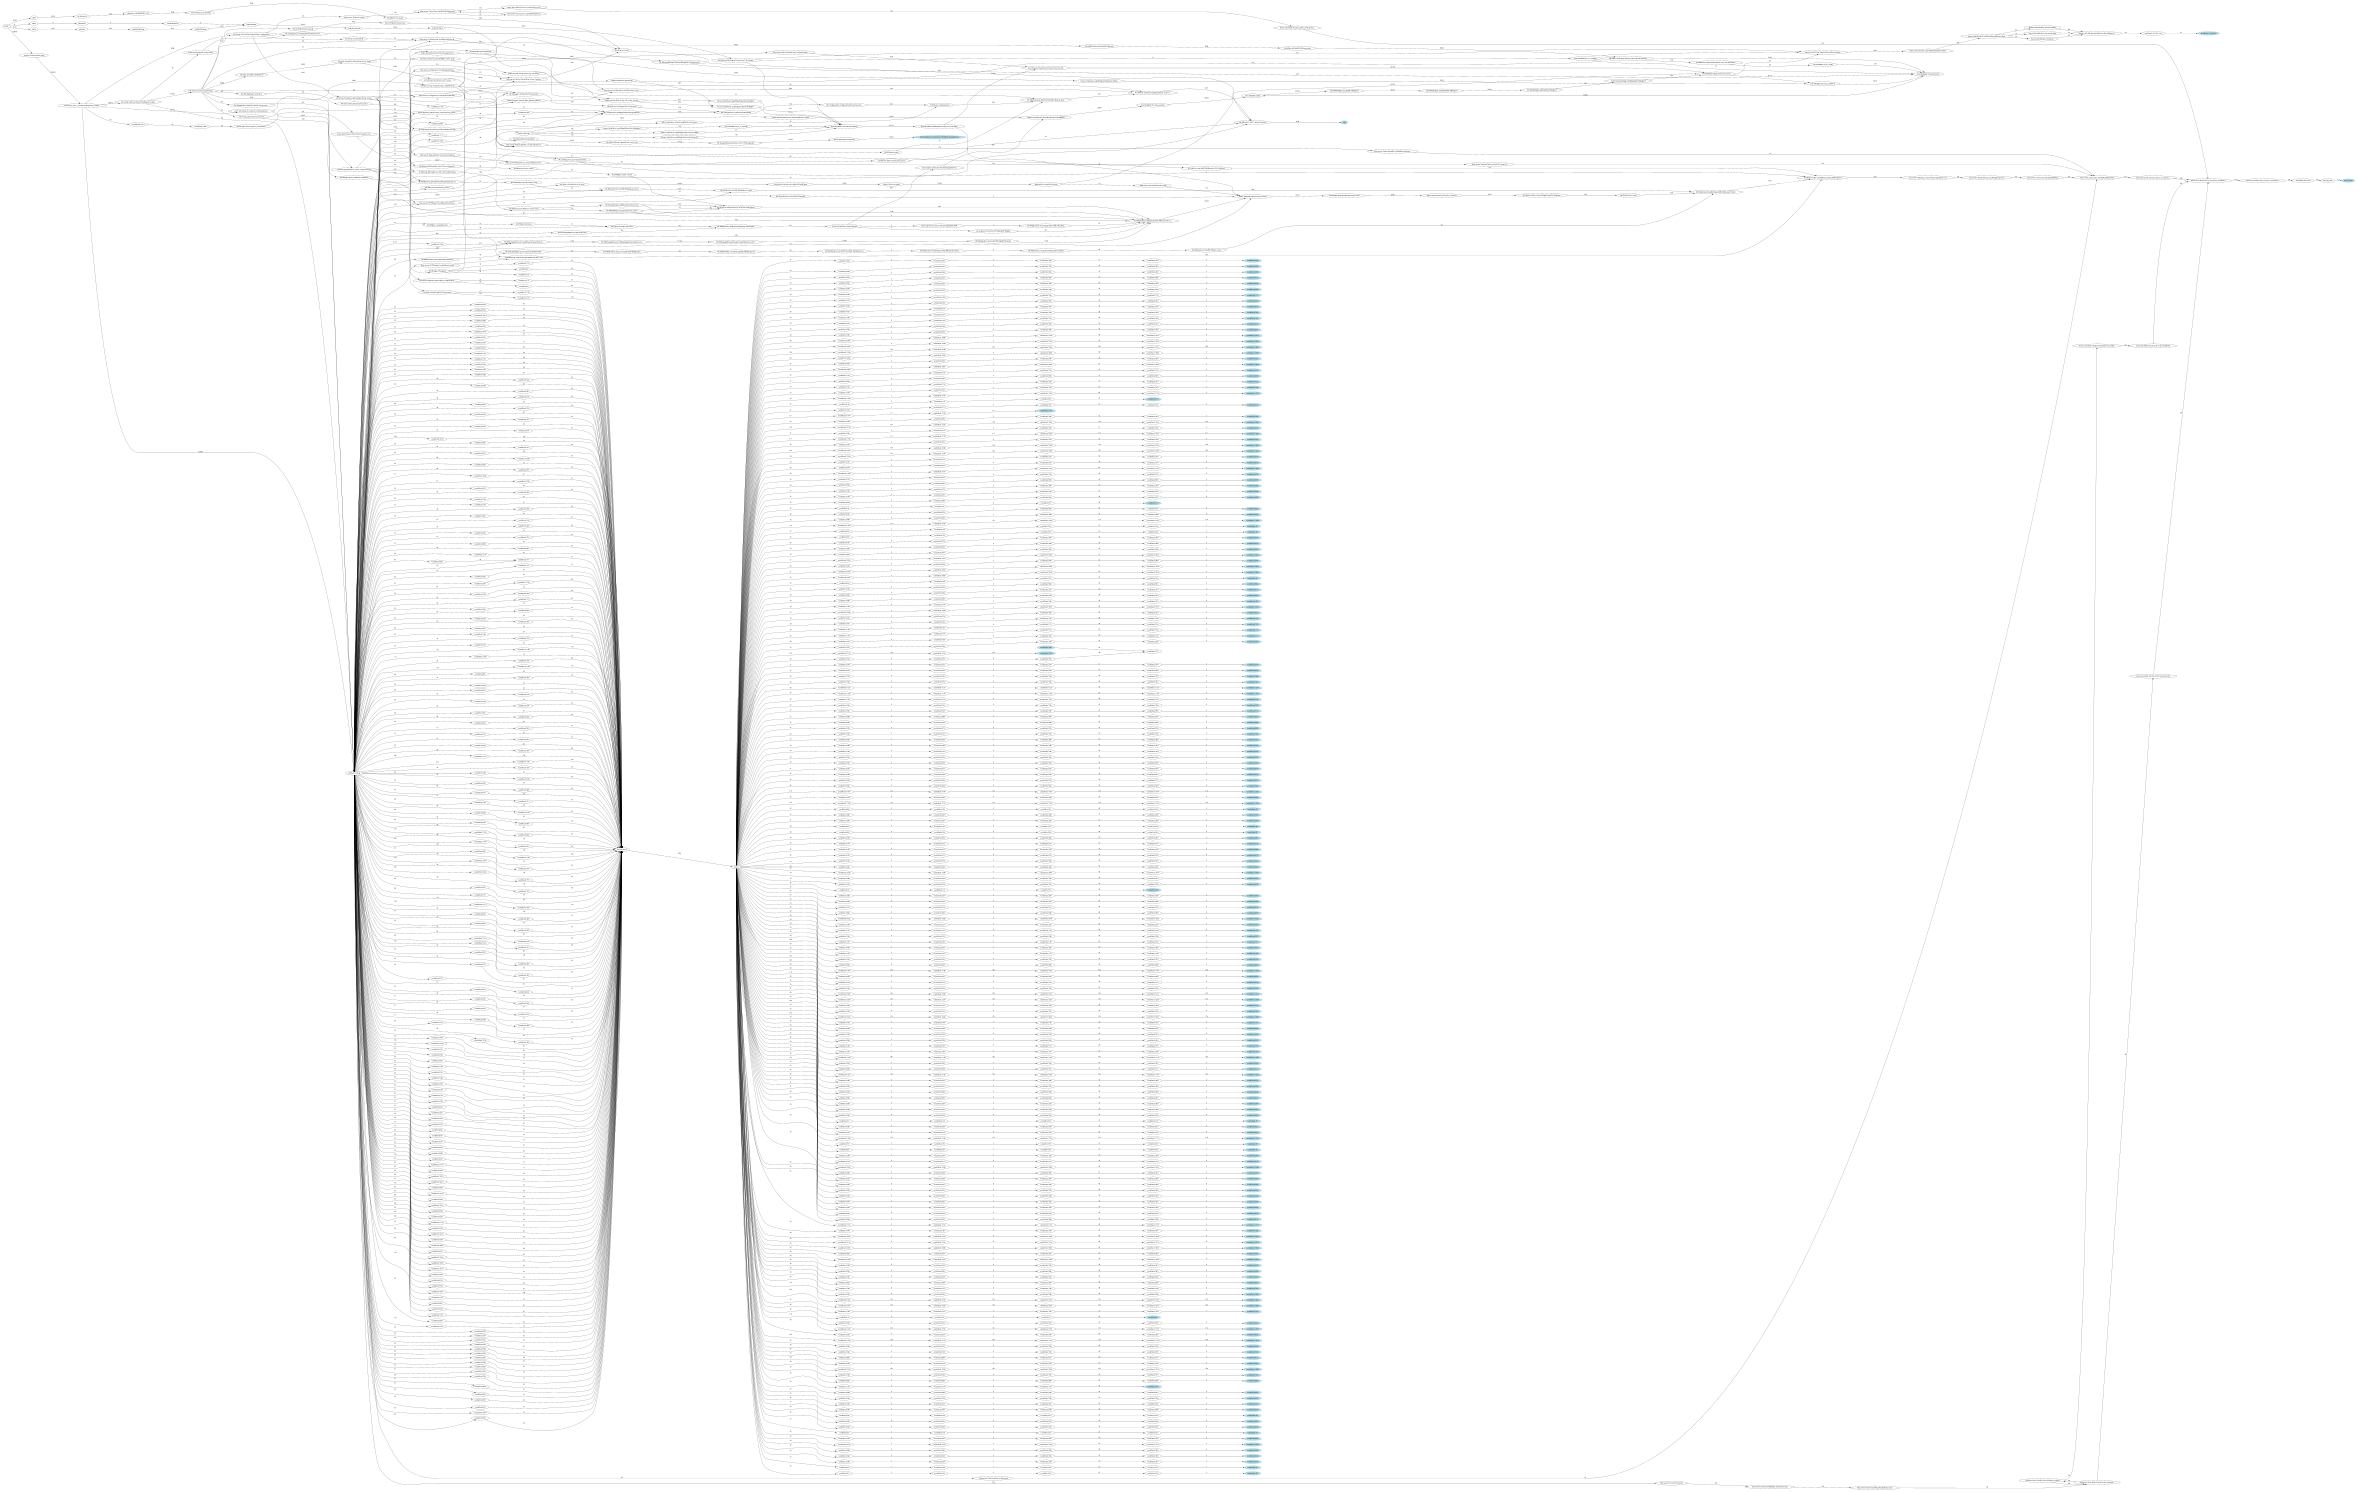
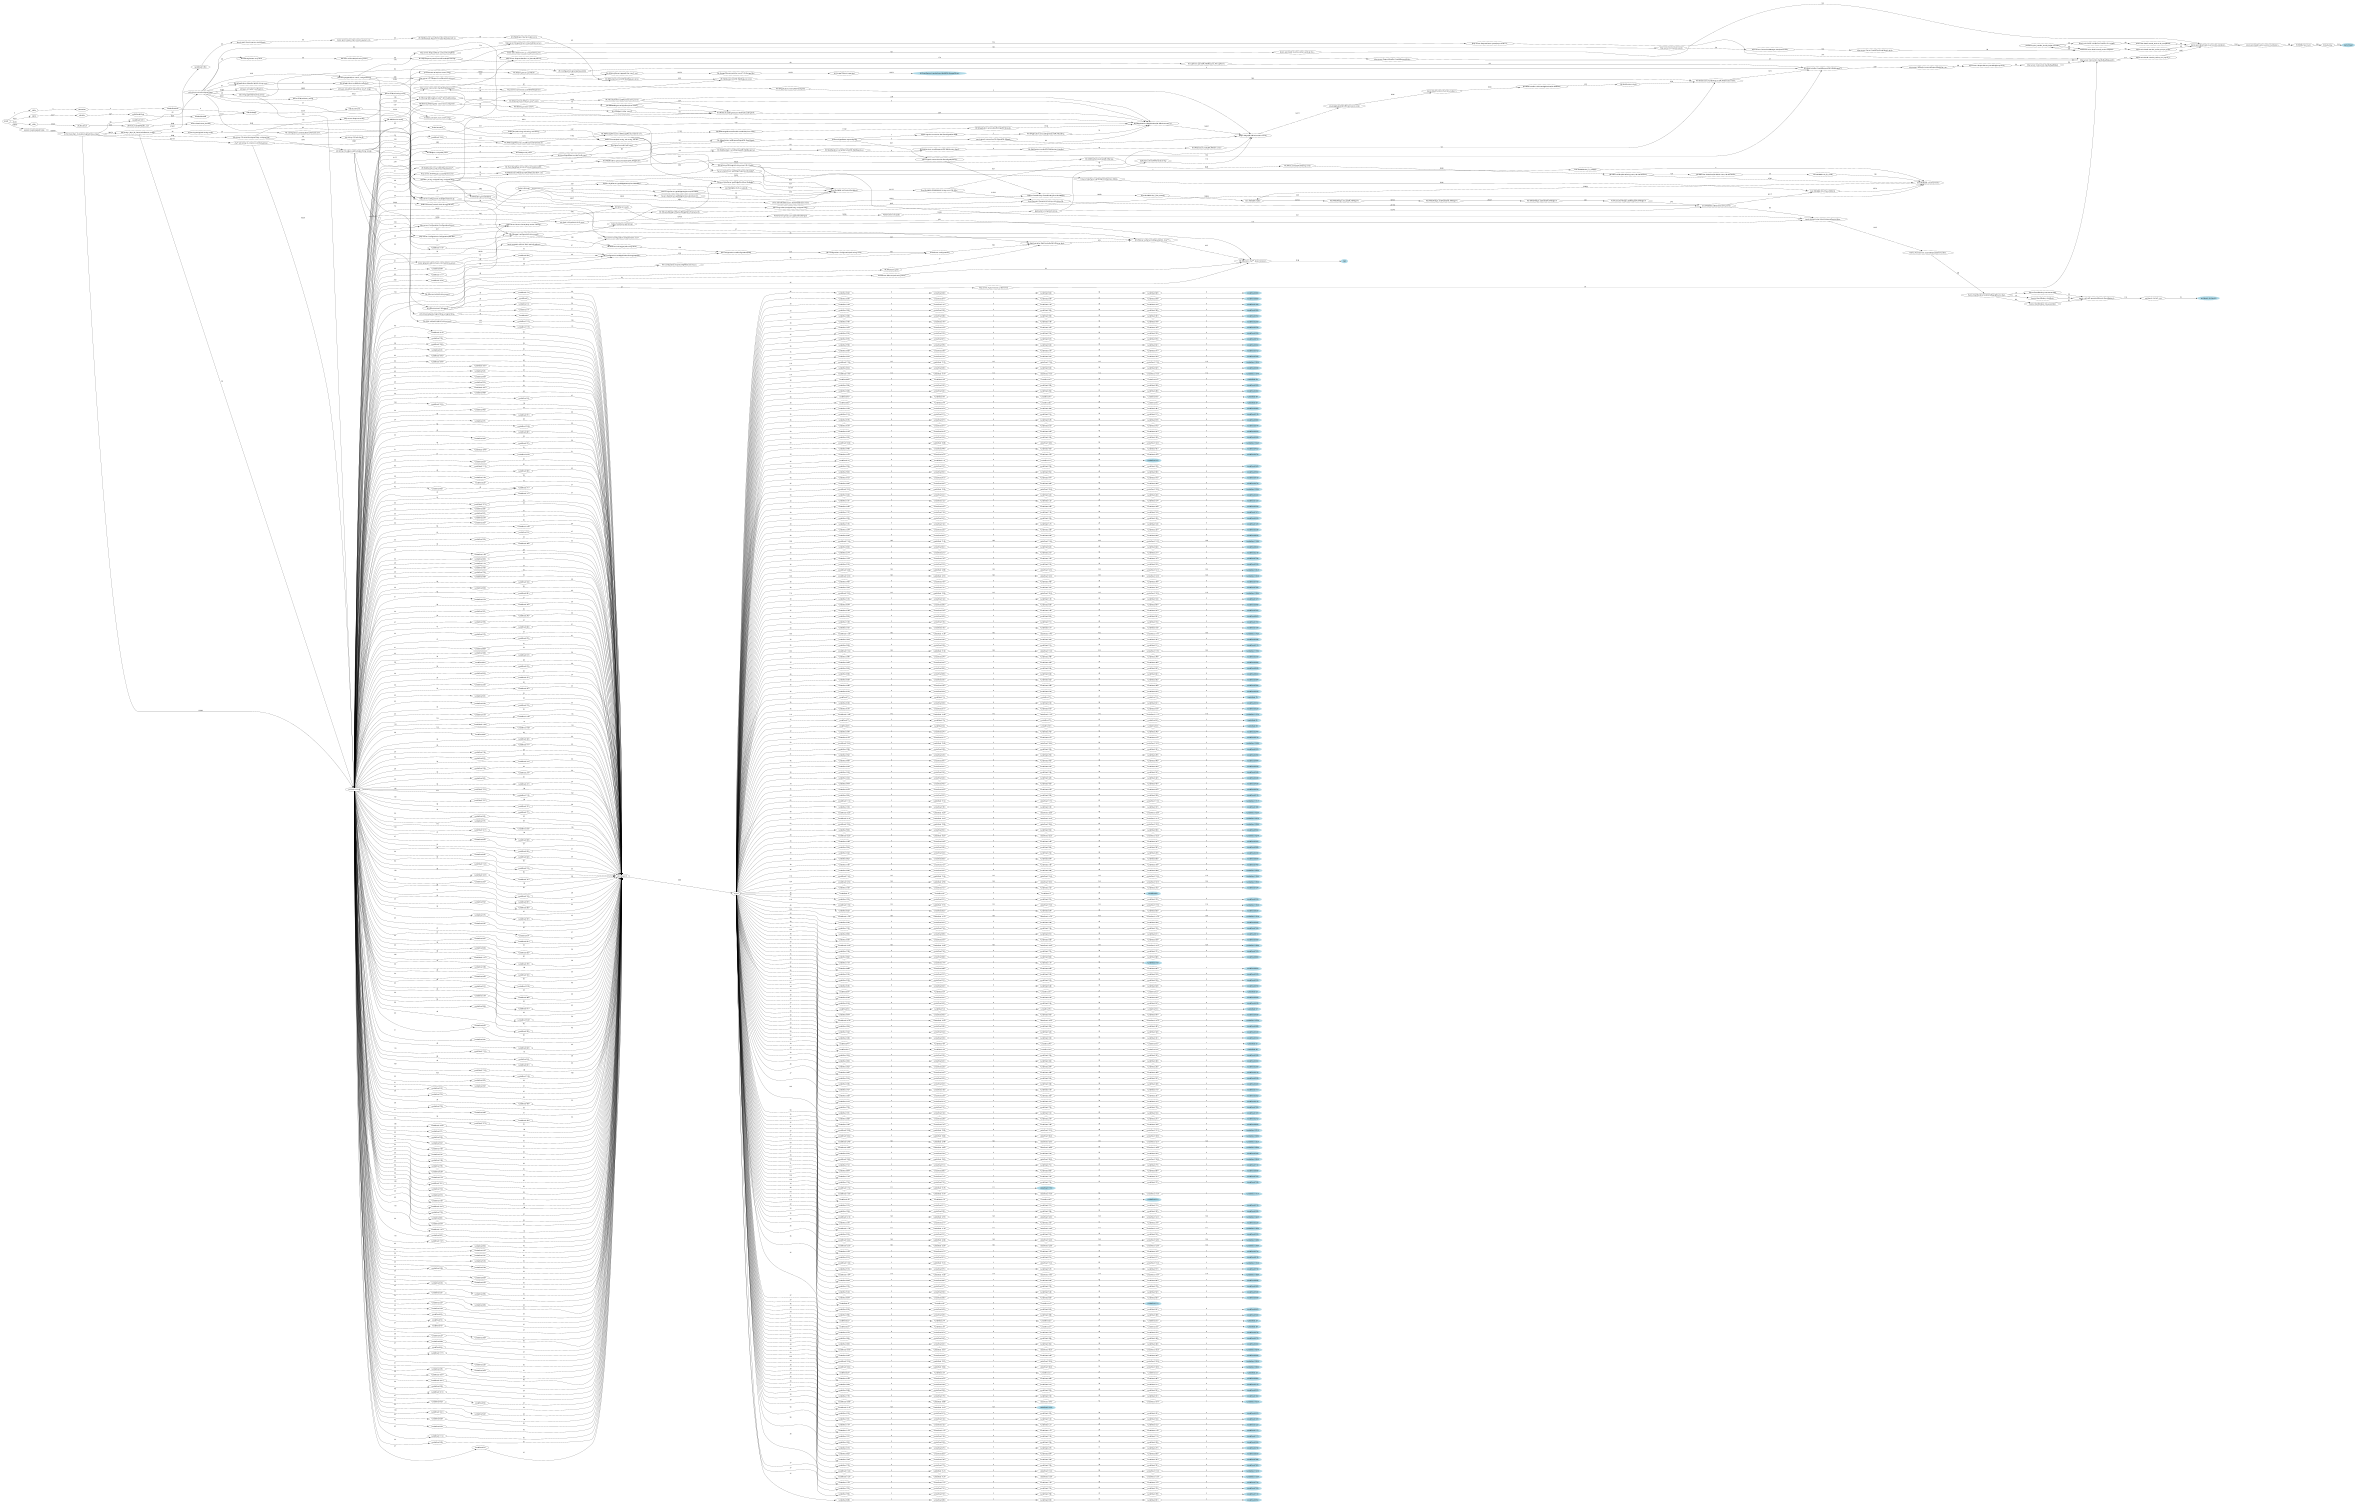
node "std::basic_ostream, locateConfigFile const*, long)": label "std::basic_ostream, locateConfigFile const*, long)" -> "std::basic_ostream, char const*, long)"
node "Wt::WLogger::WLogger()": label "Wt::WLogger::WLogger()" -> "Wt::WEnvironment::WLogger()"
edge "<undefined 758>" -> "<undefined 757>": reversed
